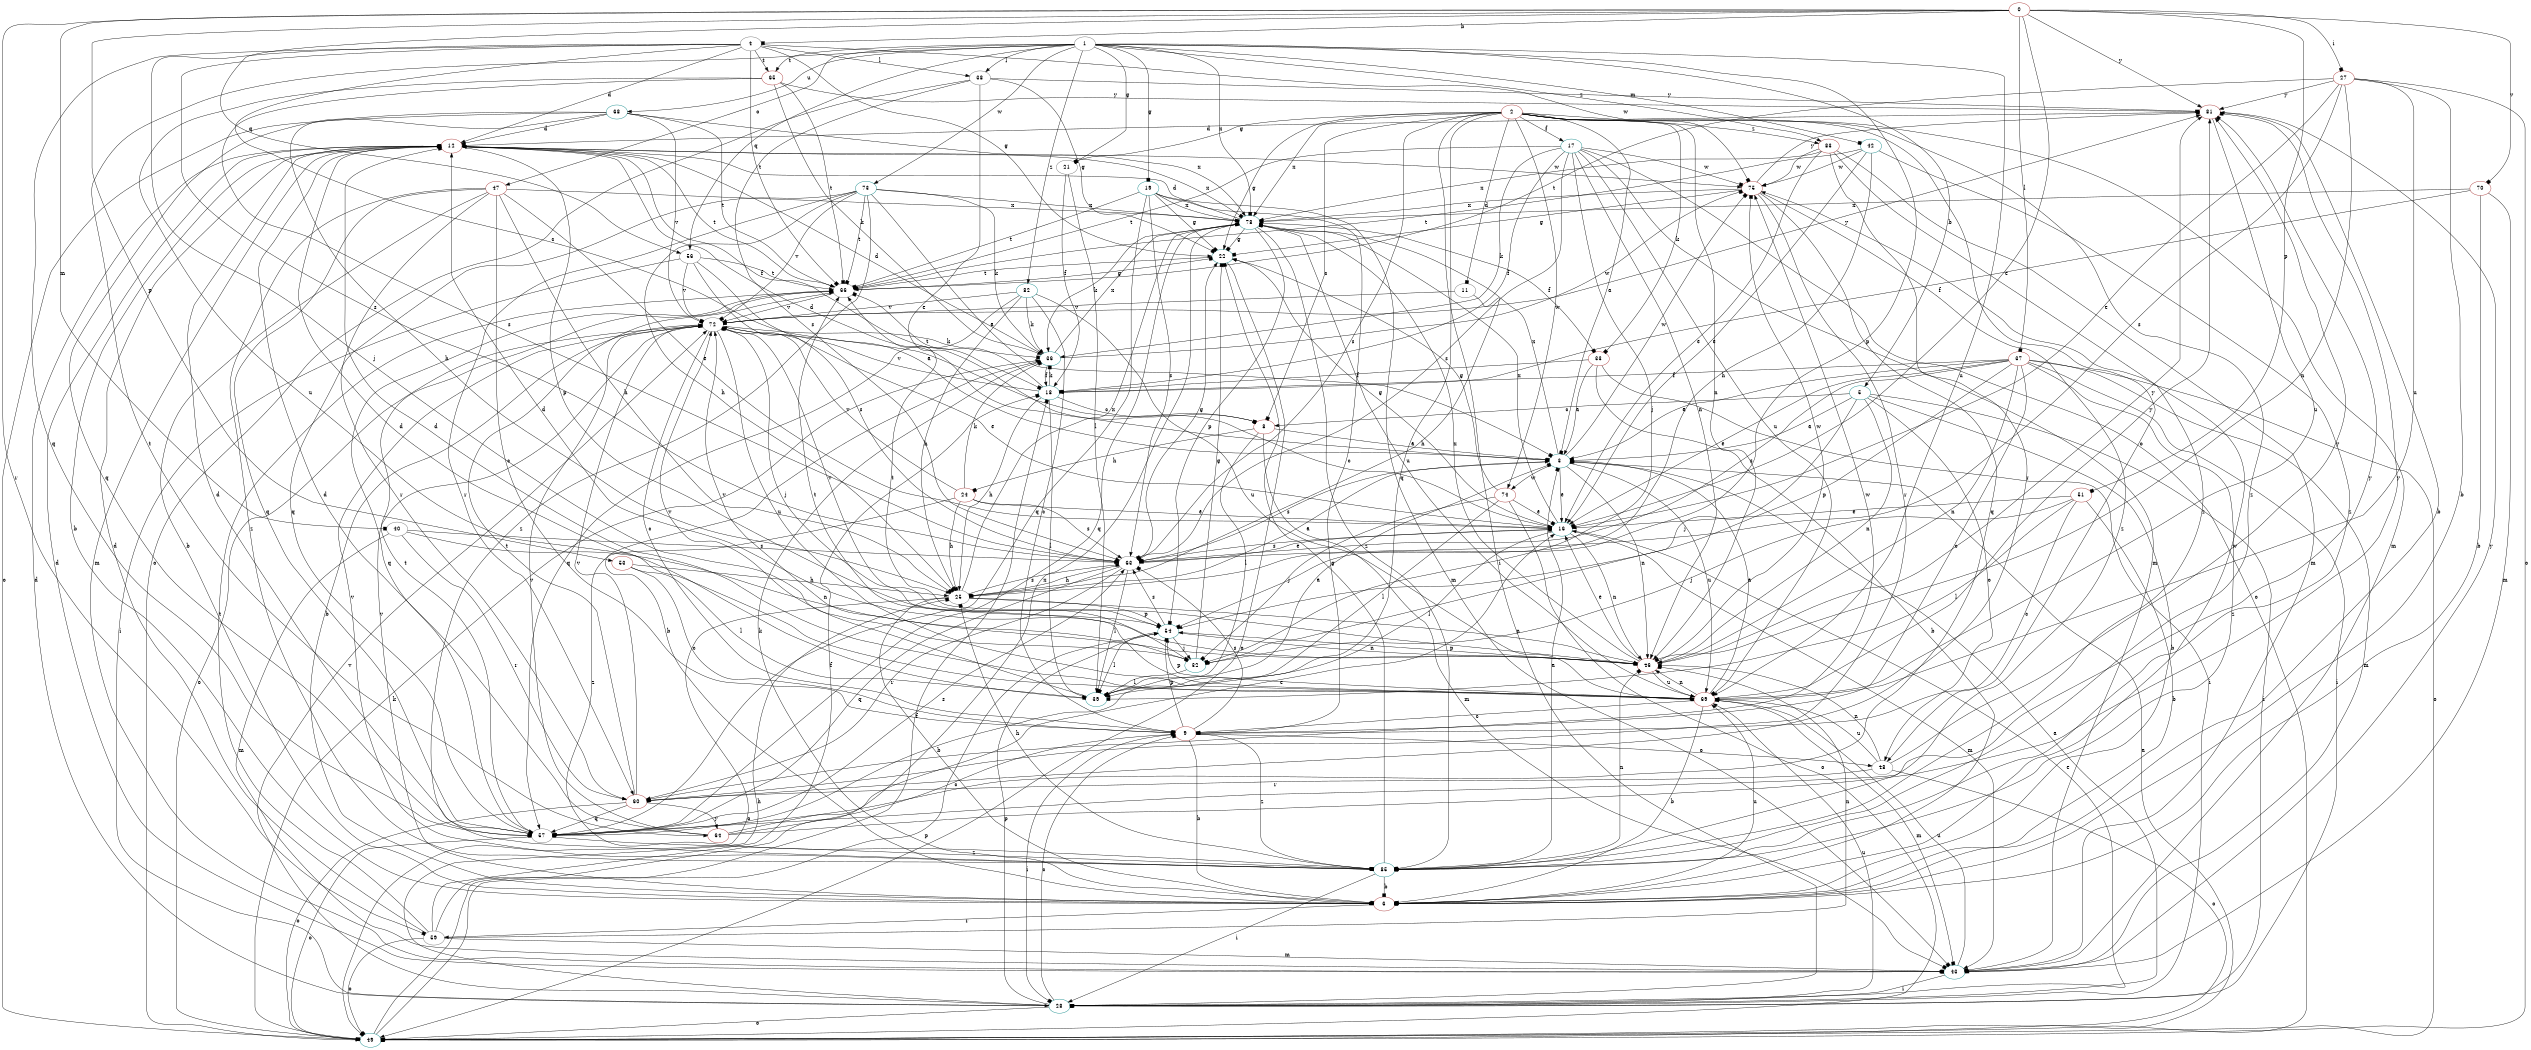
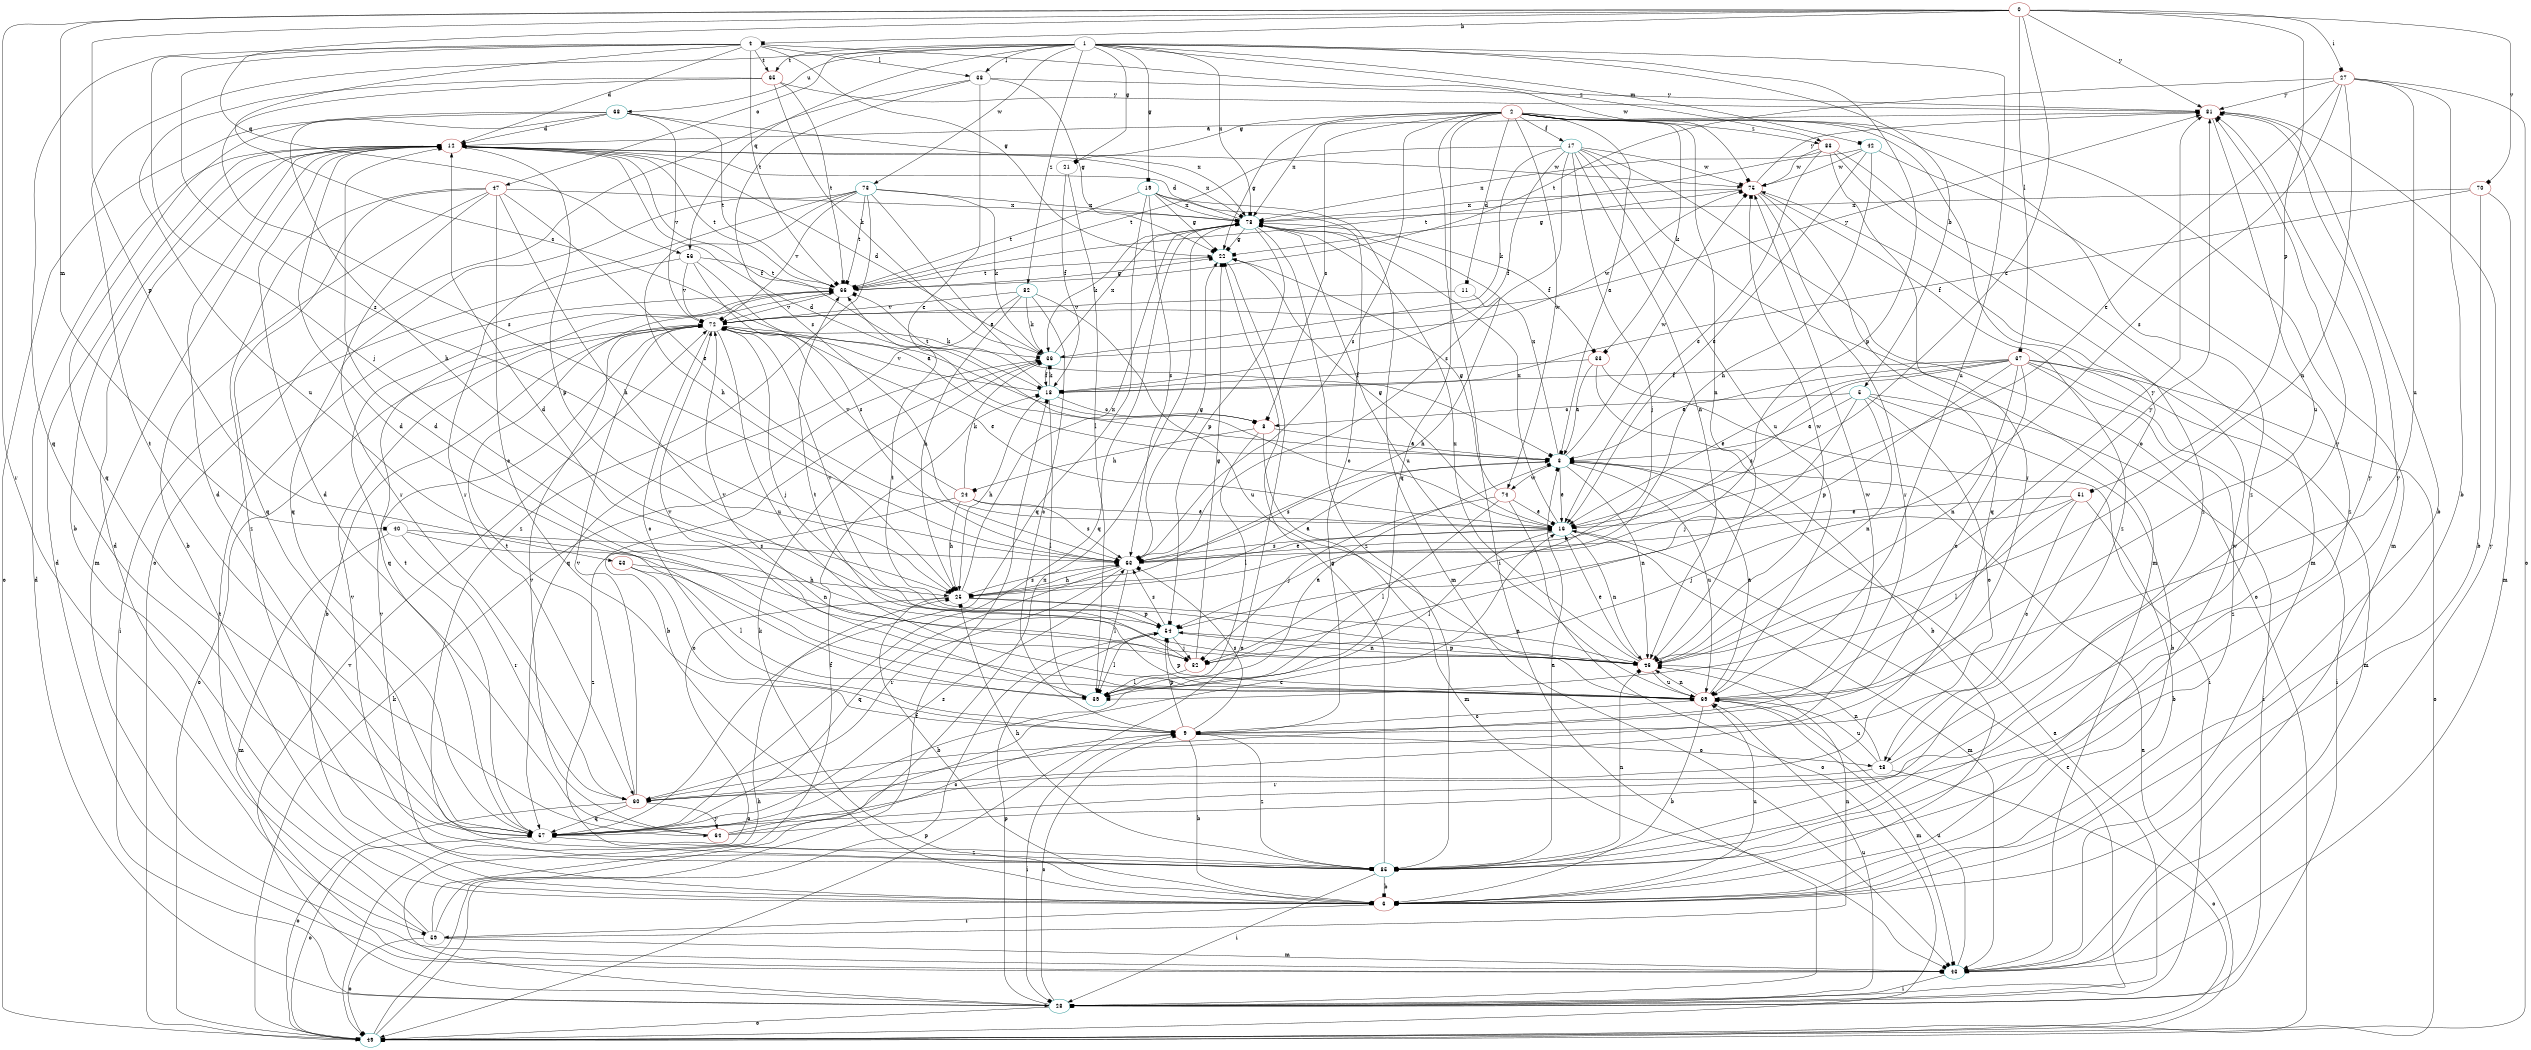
edge "81" -> "12": label "d" -> "a"
node "32": color teal -> brown
